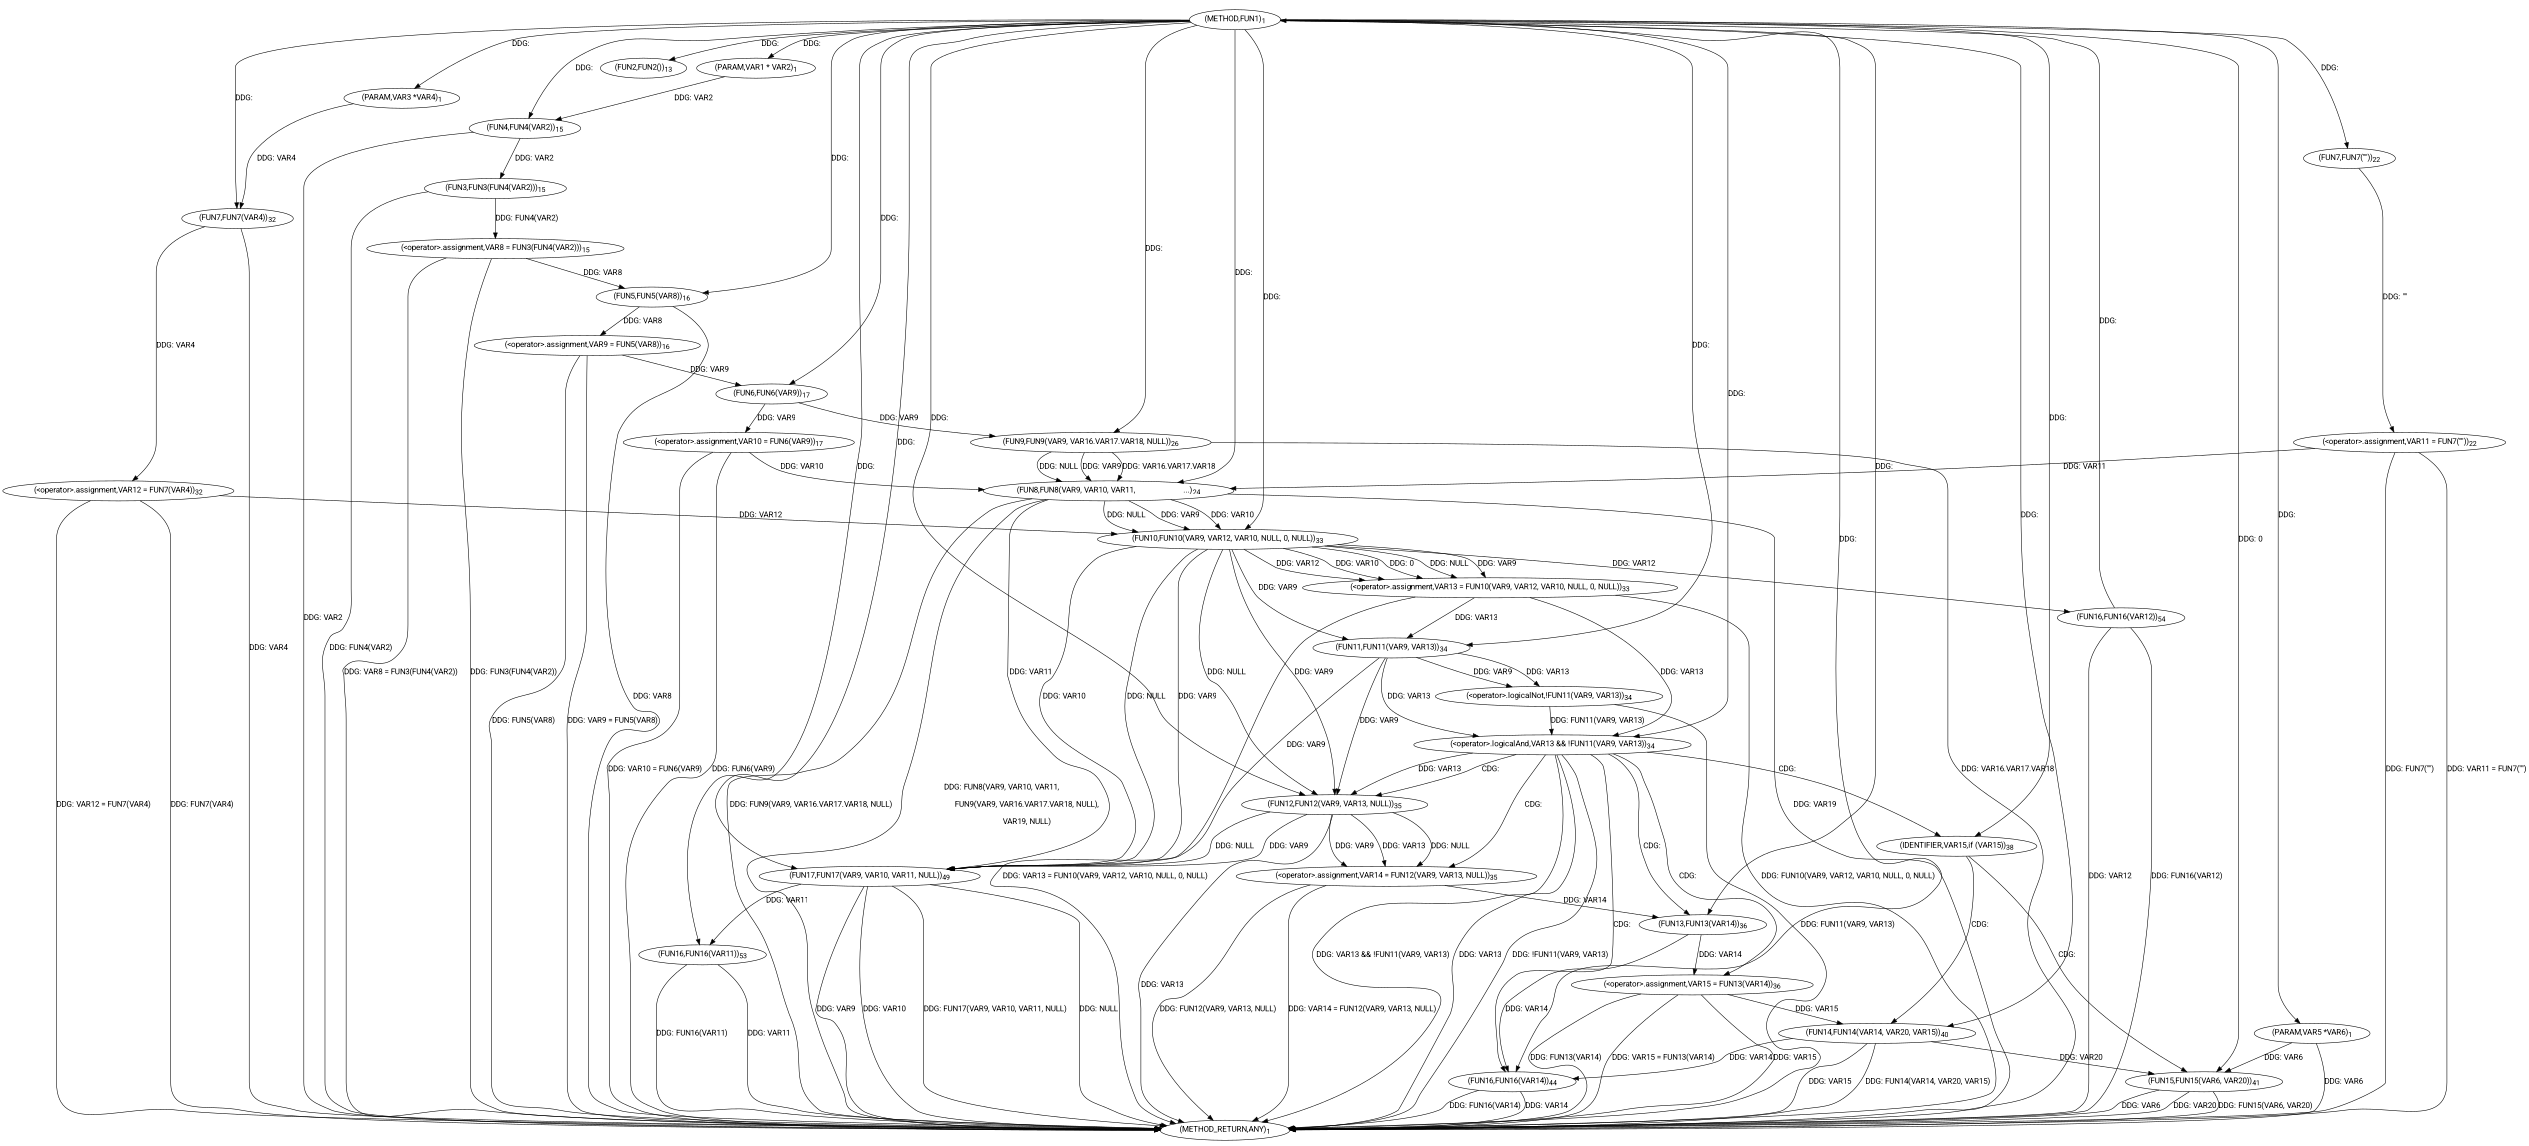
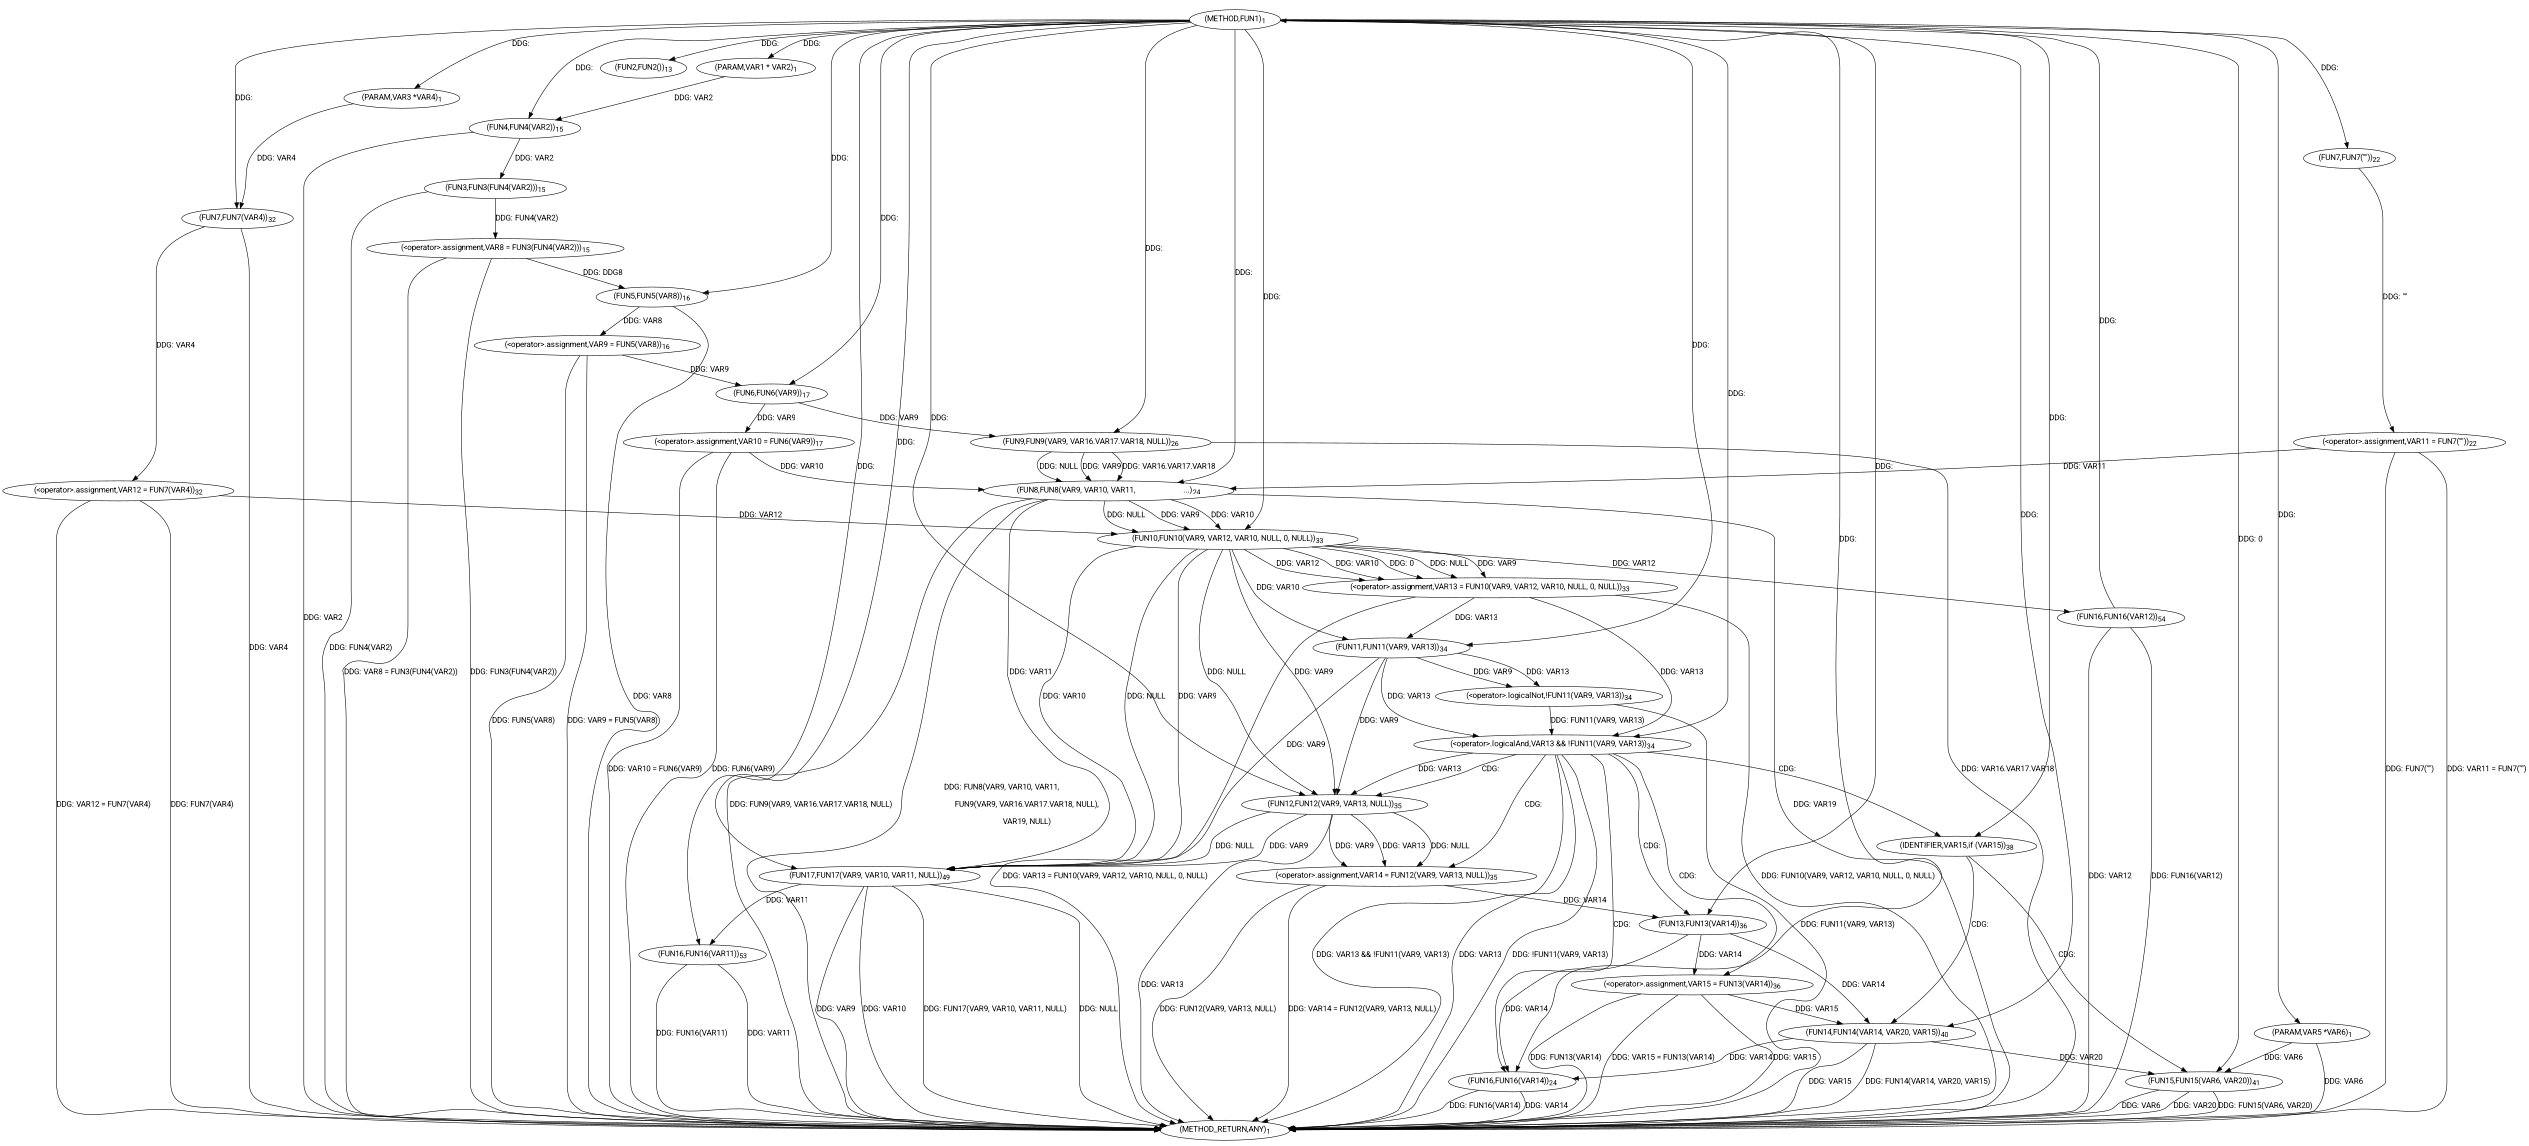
edge "(<operator>.assignment,VAR8 = FUN3(FUN4(VAR2)))" -> "(FUN5,FUN5(VAR8))": label "DDG: VAR8" -> "DDG: DDG8"
edge "(FUN10,FUN10(VAR9, VAR12, VAR10, NULL, 0, NULL))" -> "(FUN11,FUN11(VAR9, VAR13))": label "DDG: VAR9" -> "DDG: VAR10"
edge "(FUN13,FUN13(VAR14))" -> "(FUN14,FUN14(VAR14, VAR20, VAR15))": added, label "DDG: VAR14"
node "(FUN16,FUN16(VAR14))": text "44" -> "24"
